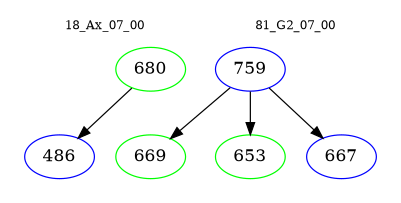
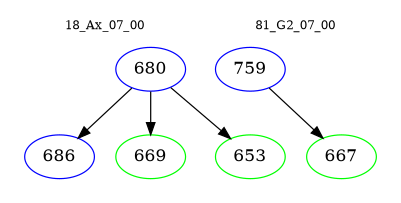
node "680": color green -> blue
edge "759" -> "669": now "680" -> "669"
edge "759" -> "653": now "680" -> "653"
node "486": label "486" -> "686"
node "667": color blue -> green
